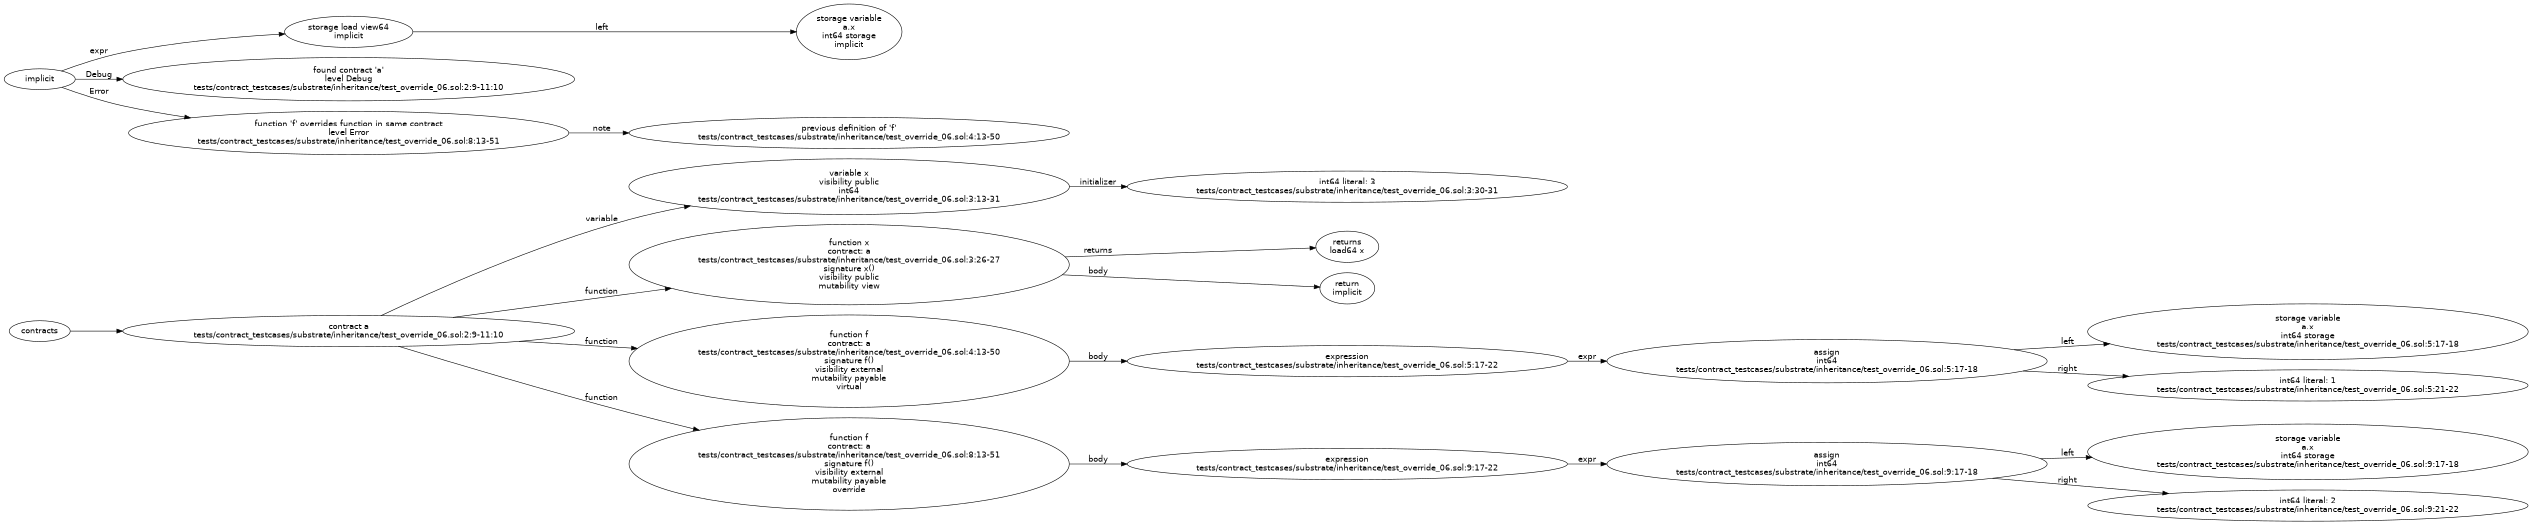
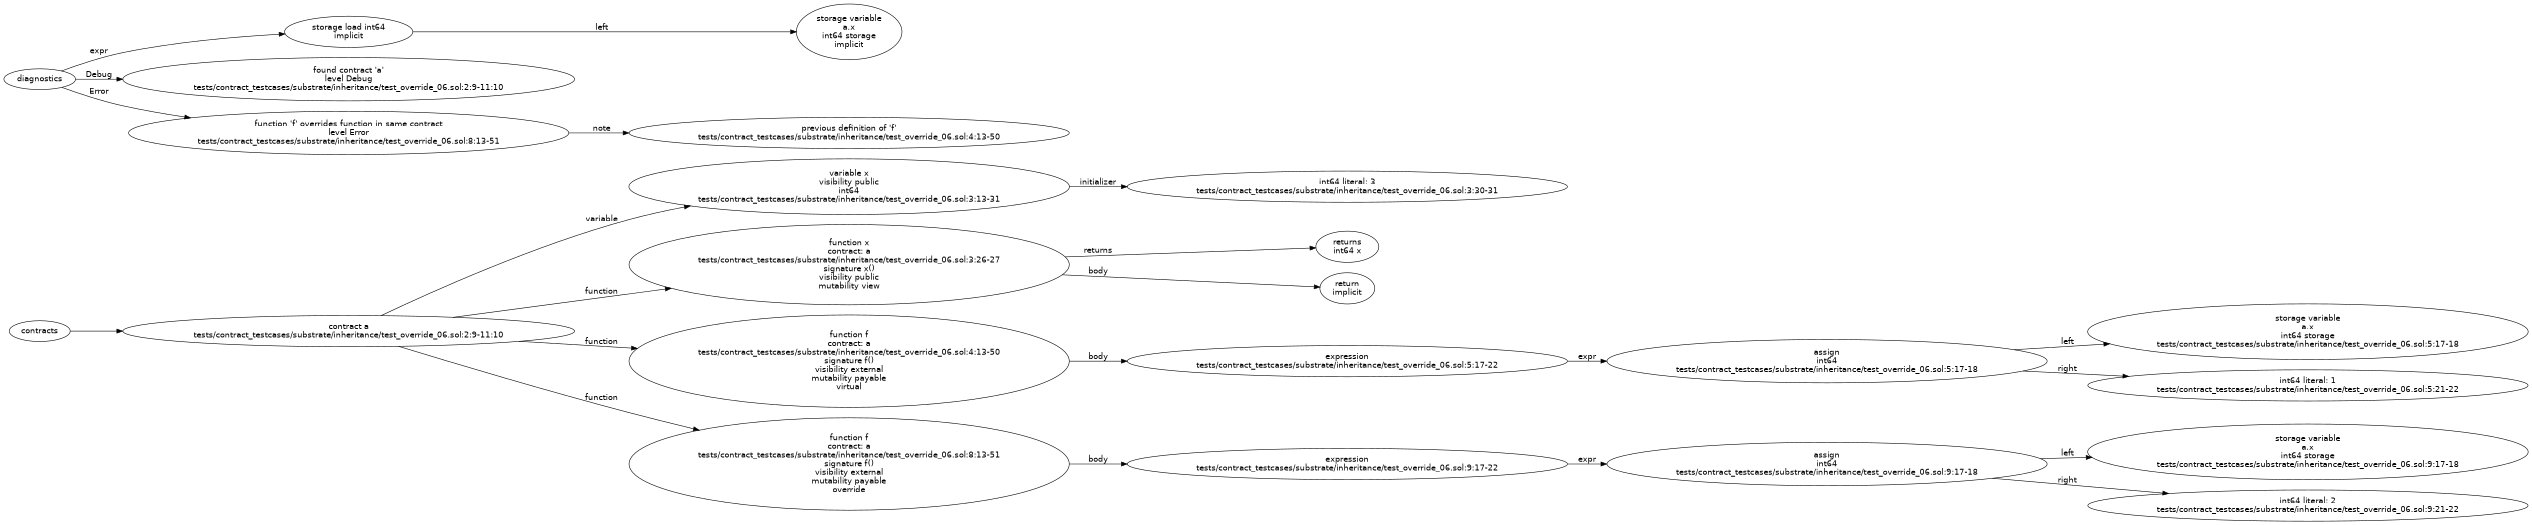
node "storage load view64 implicit": label "storage load view64 implicit" -> "storage load int64 implicit"
node "implicit": label "implicit" -> "diagnostics"
node "returns load64 x": label "returns load64 x" -> "returns int64 x"
